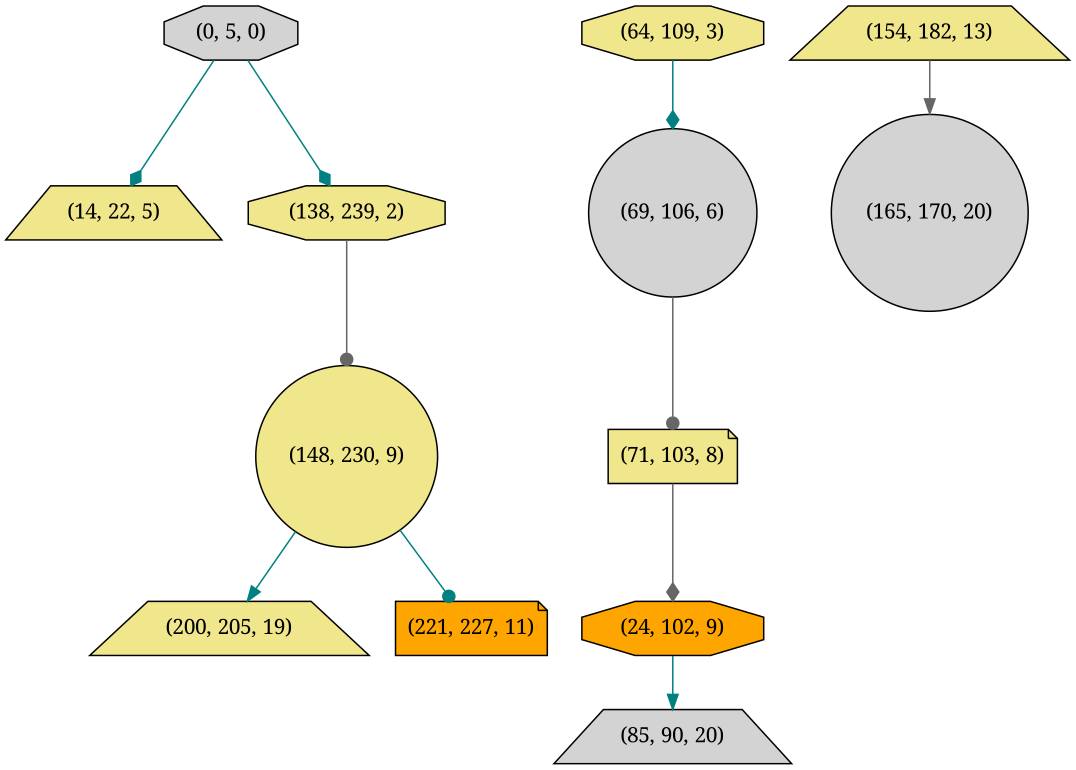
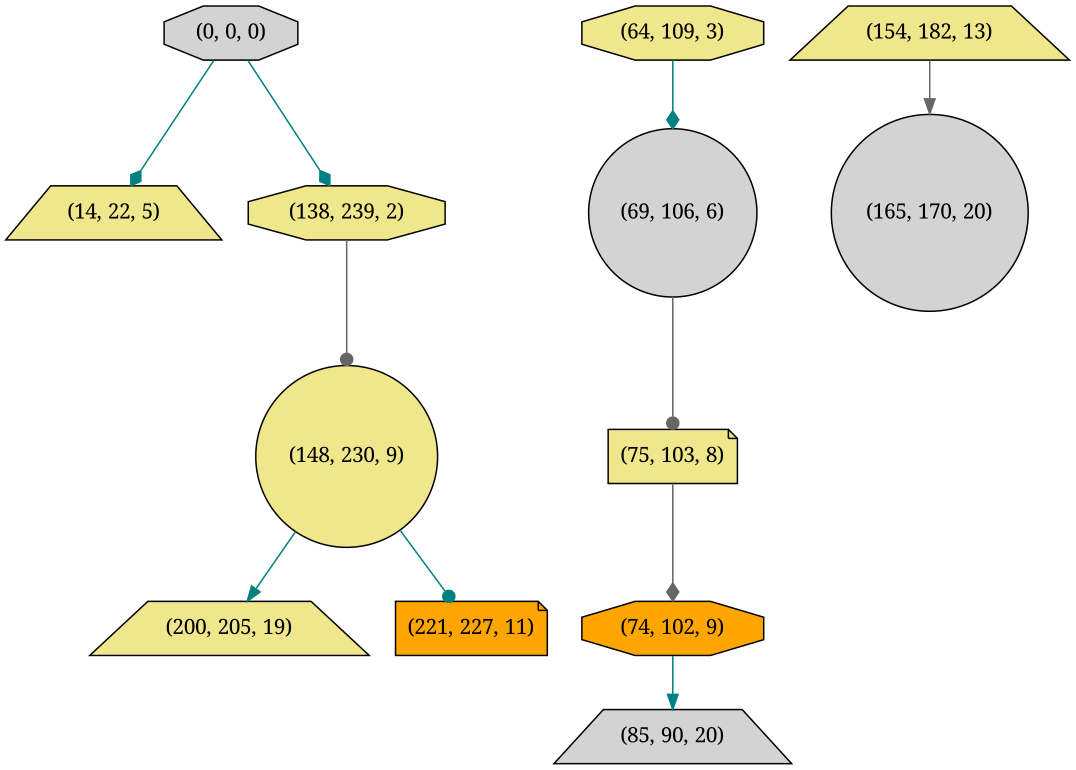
node "(0, 5, 0)": label "(0, 5, 0)" -> "(0, 0, 0)"
node "(71, 103, 8)": label "(71, 103, 8)" -> "(75, 103, 8)"
node "(24, 102, 9)": label "(24, 102, 9)" -> "(74, 102, 9)"
